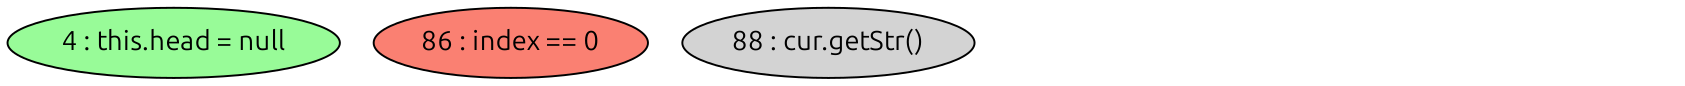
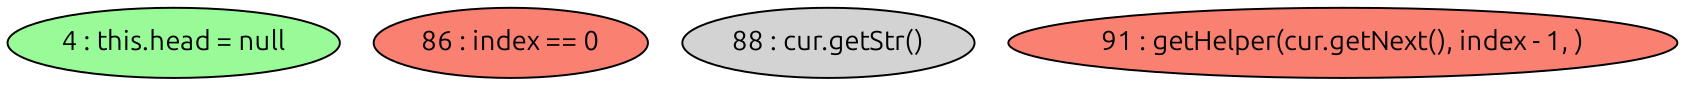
node "91 : getHelper(cur.getNext(), index - 1, )": added
